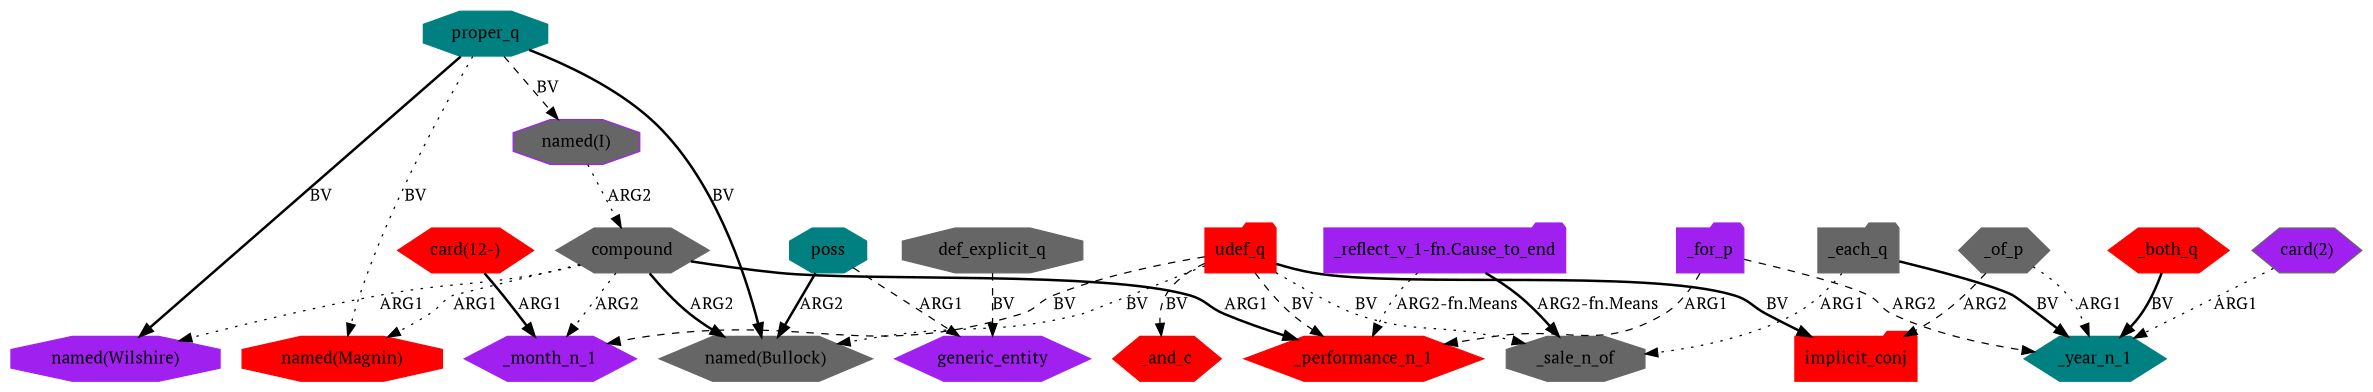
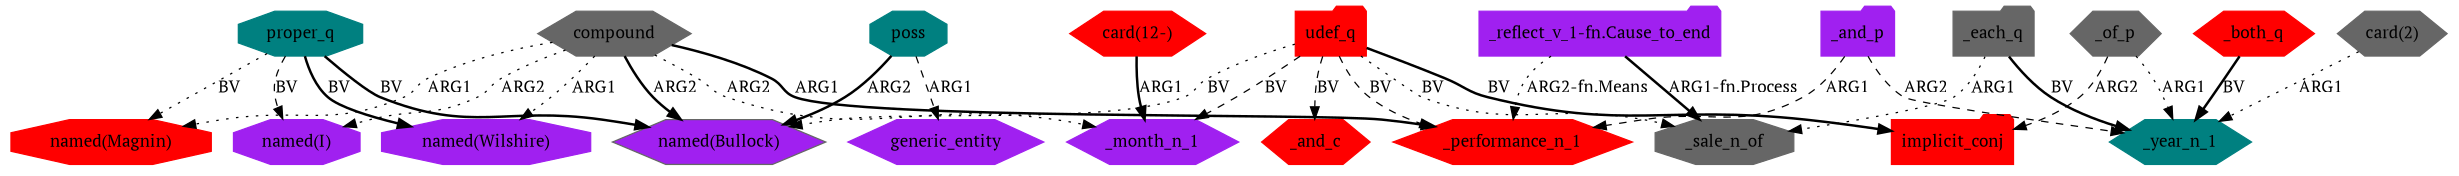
node "named(I)": fillcolor gray40 -> purple
edge "named(I)" -> "compound": reversed
node "def_explicit_q": removed
node "_for_p": label "_for_p" -> "_and_p"
node "card(2)": fillcolor purple -> gray40
edge "_reflect_v_1-fn.Cause_to_end" -> "_sale_n_of": label "ARG2-fn.Means" -> "ARG1-fn.Process"
node "named(Bullock)": fillcolor gray40 -> purple
